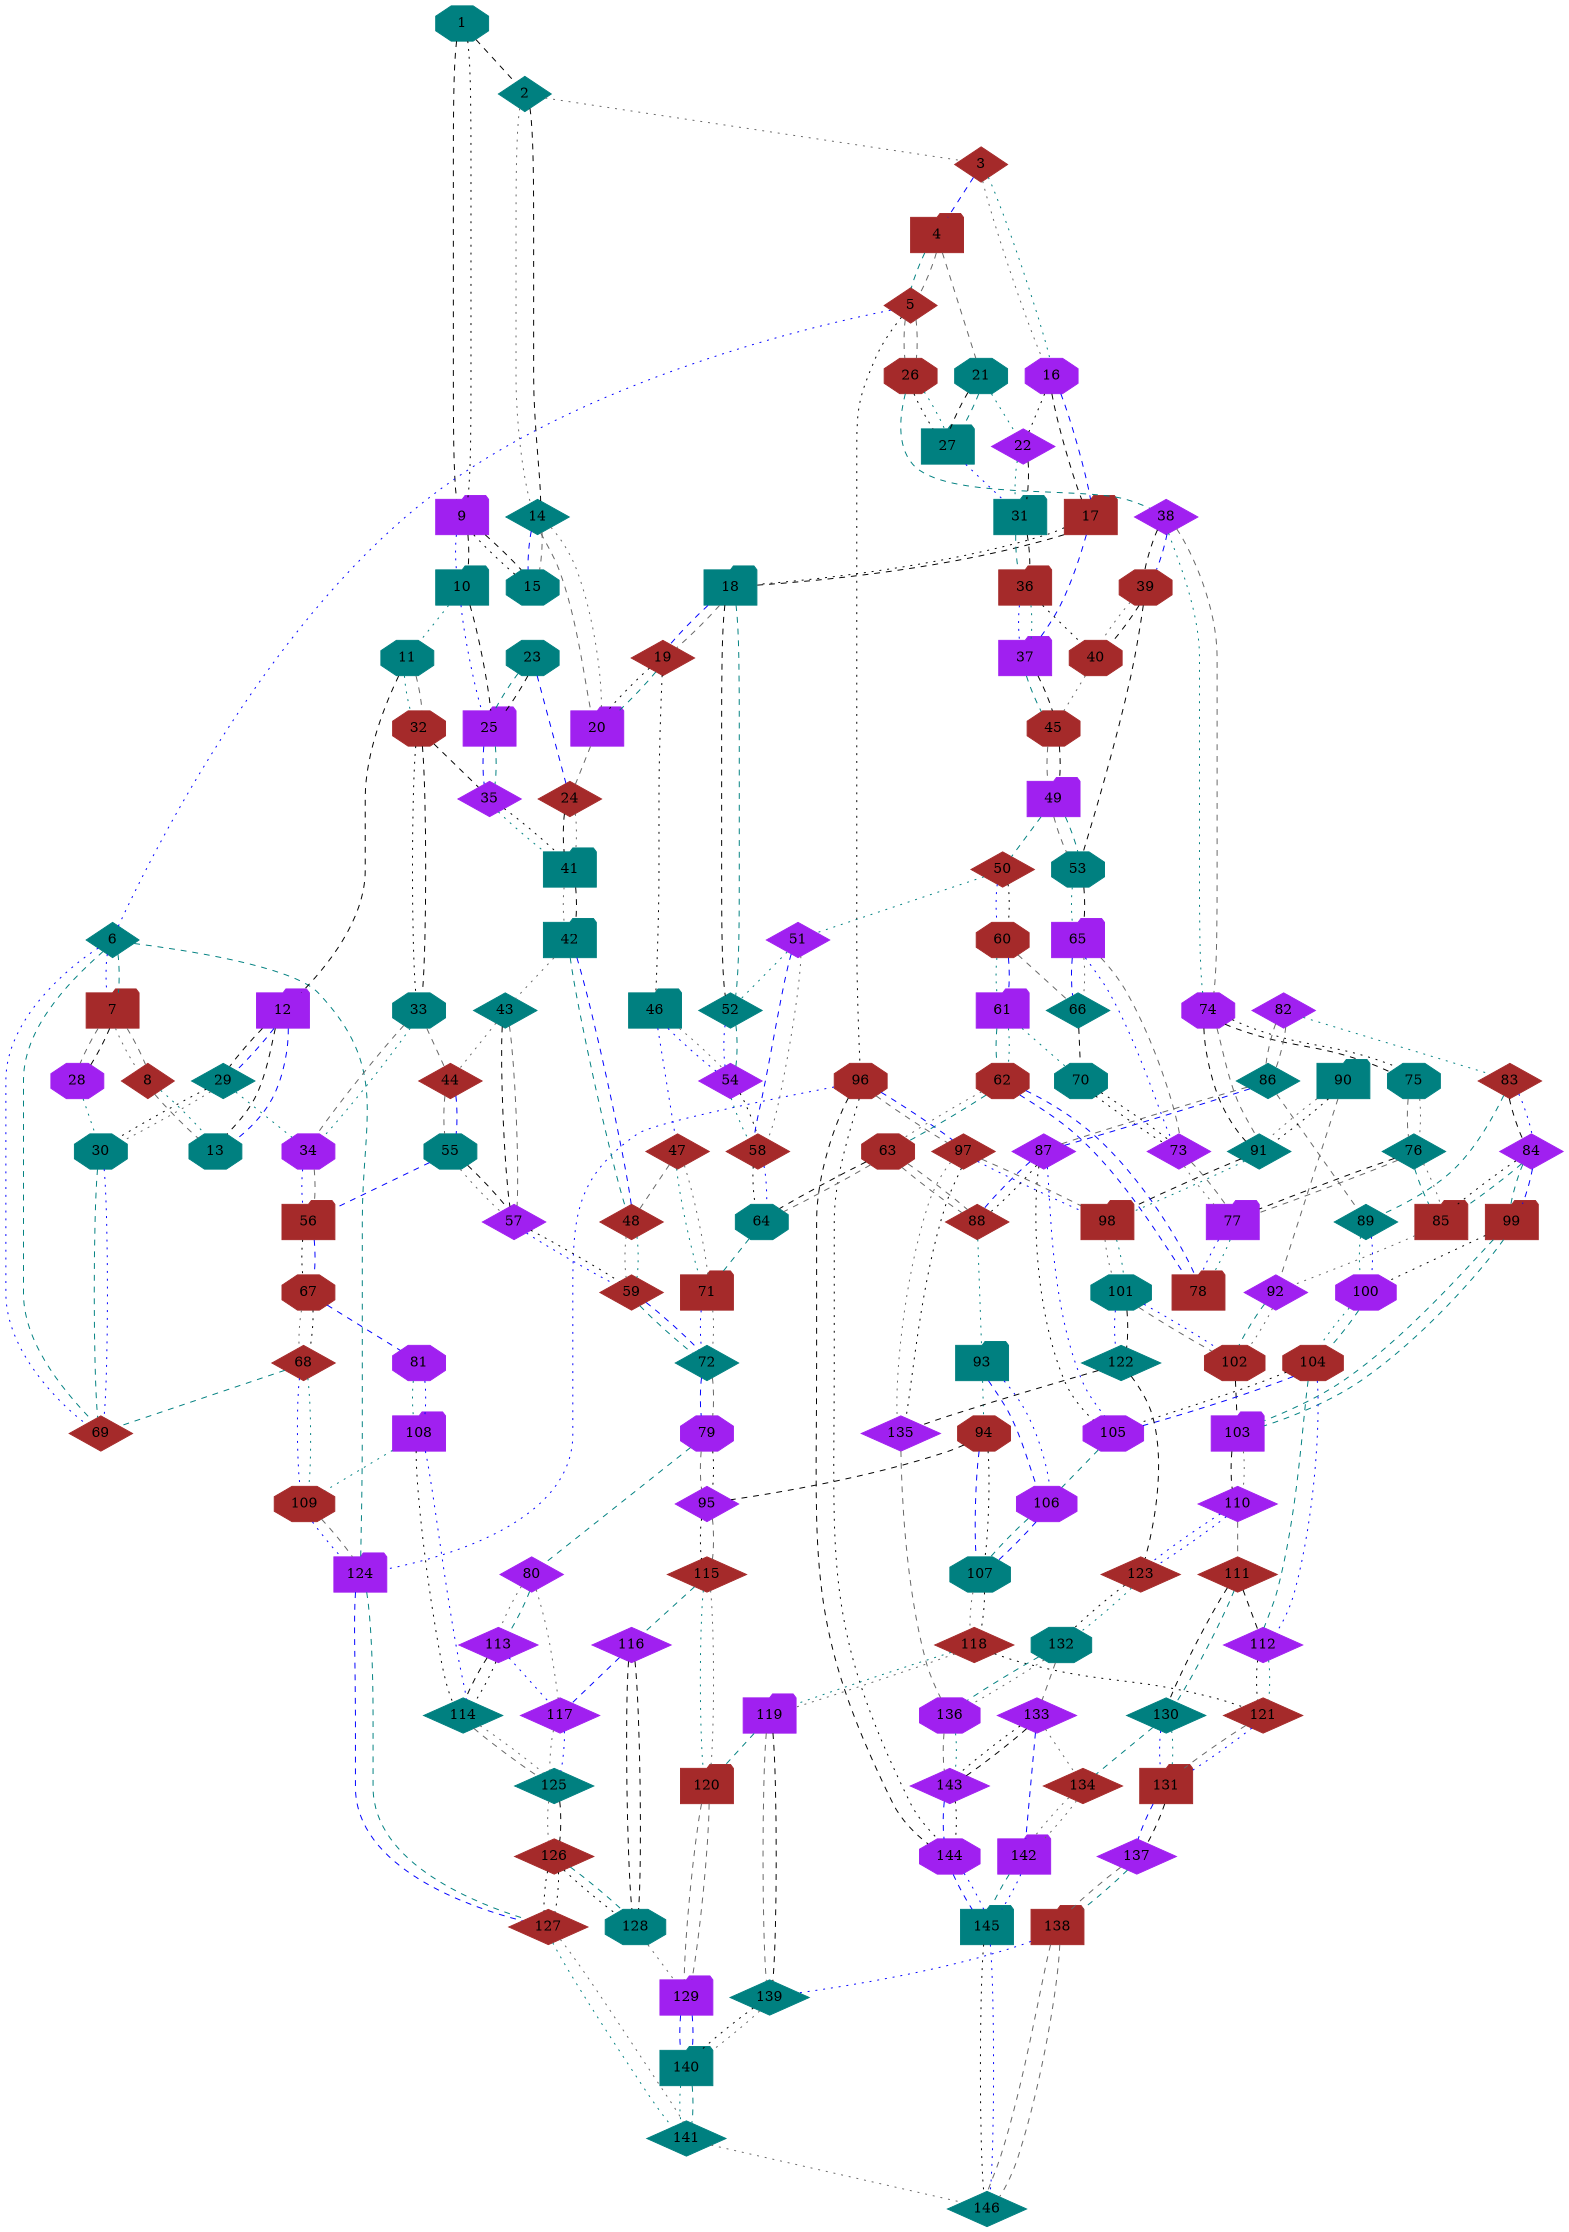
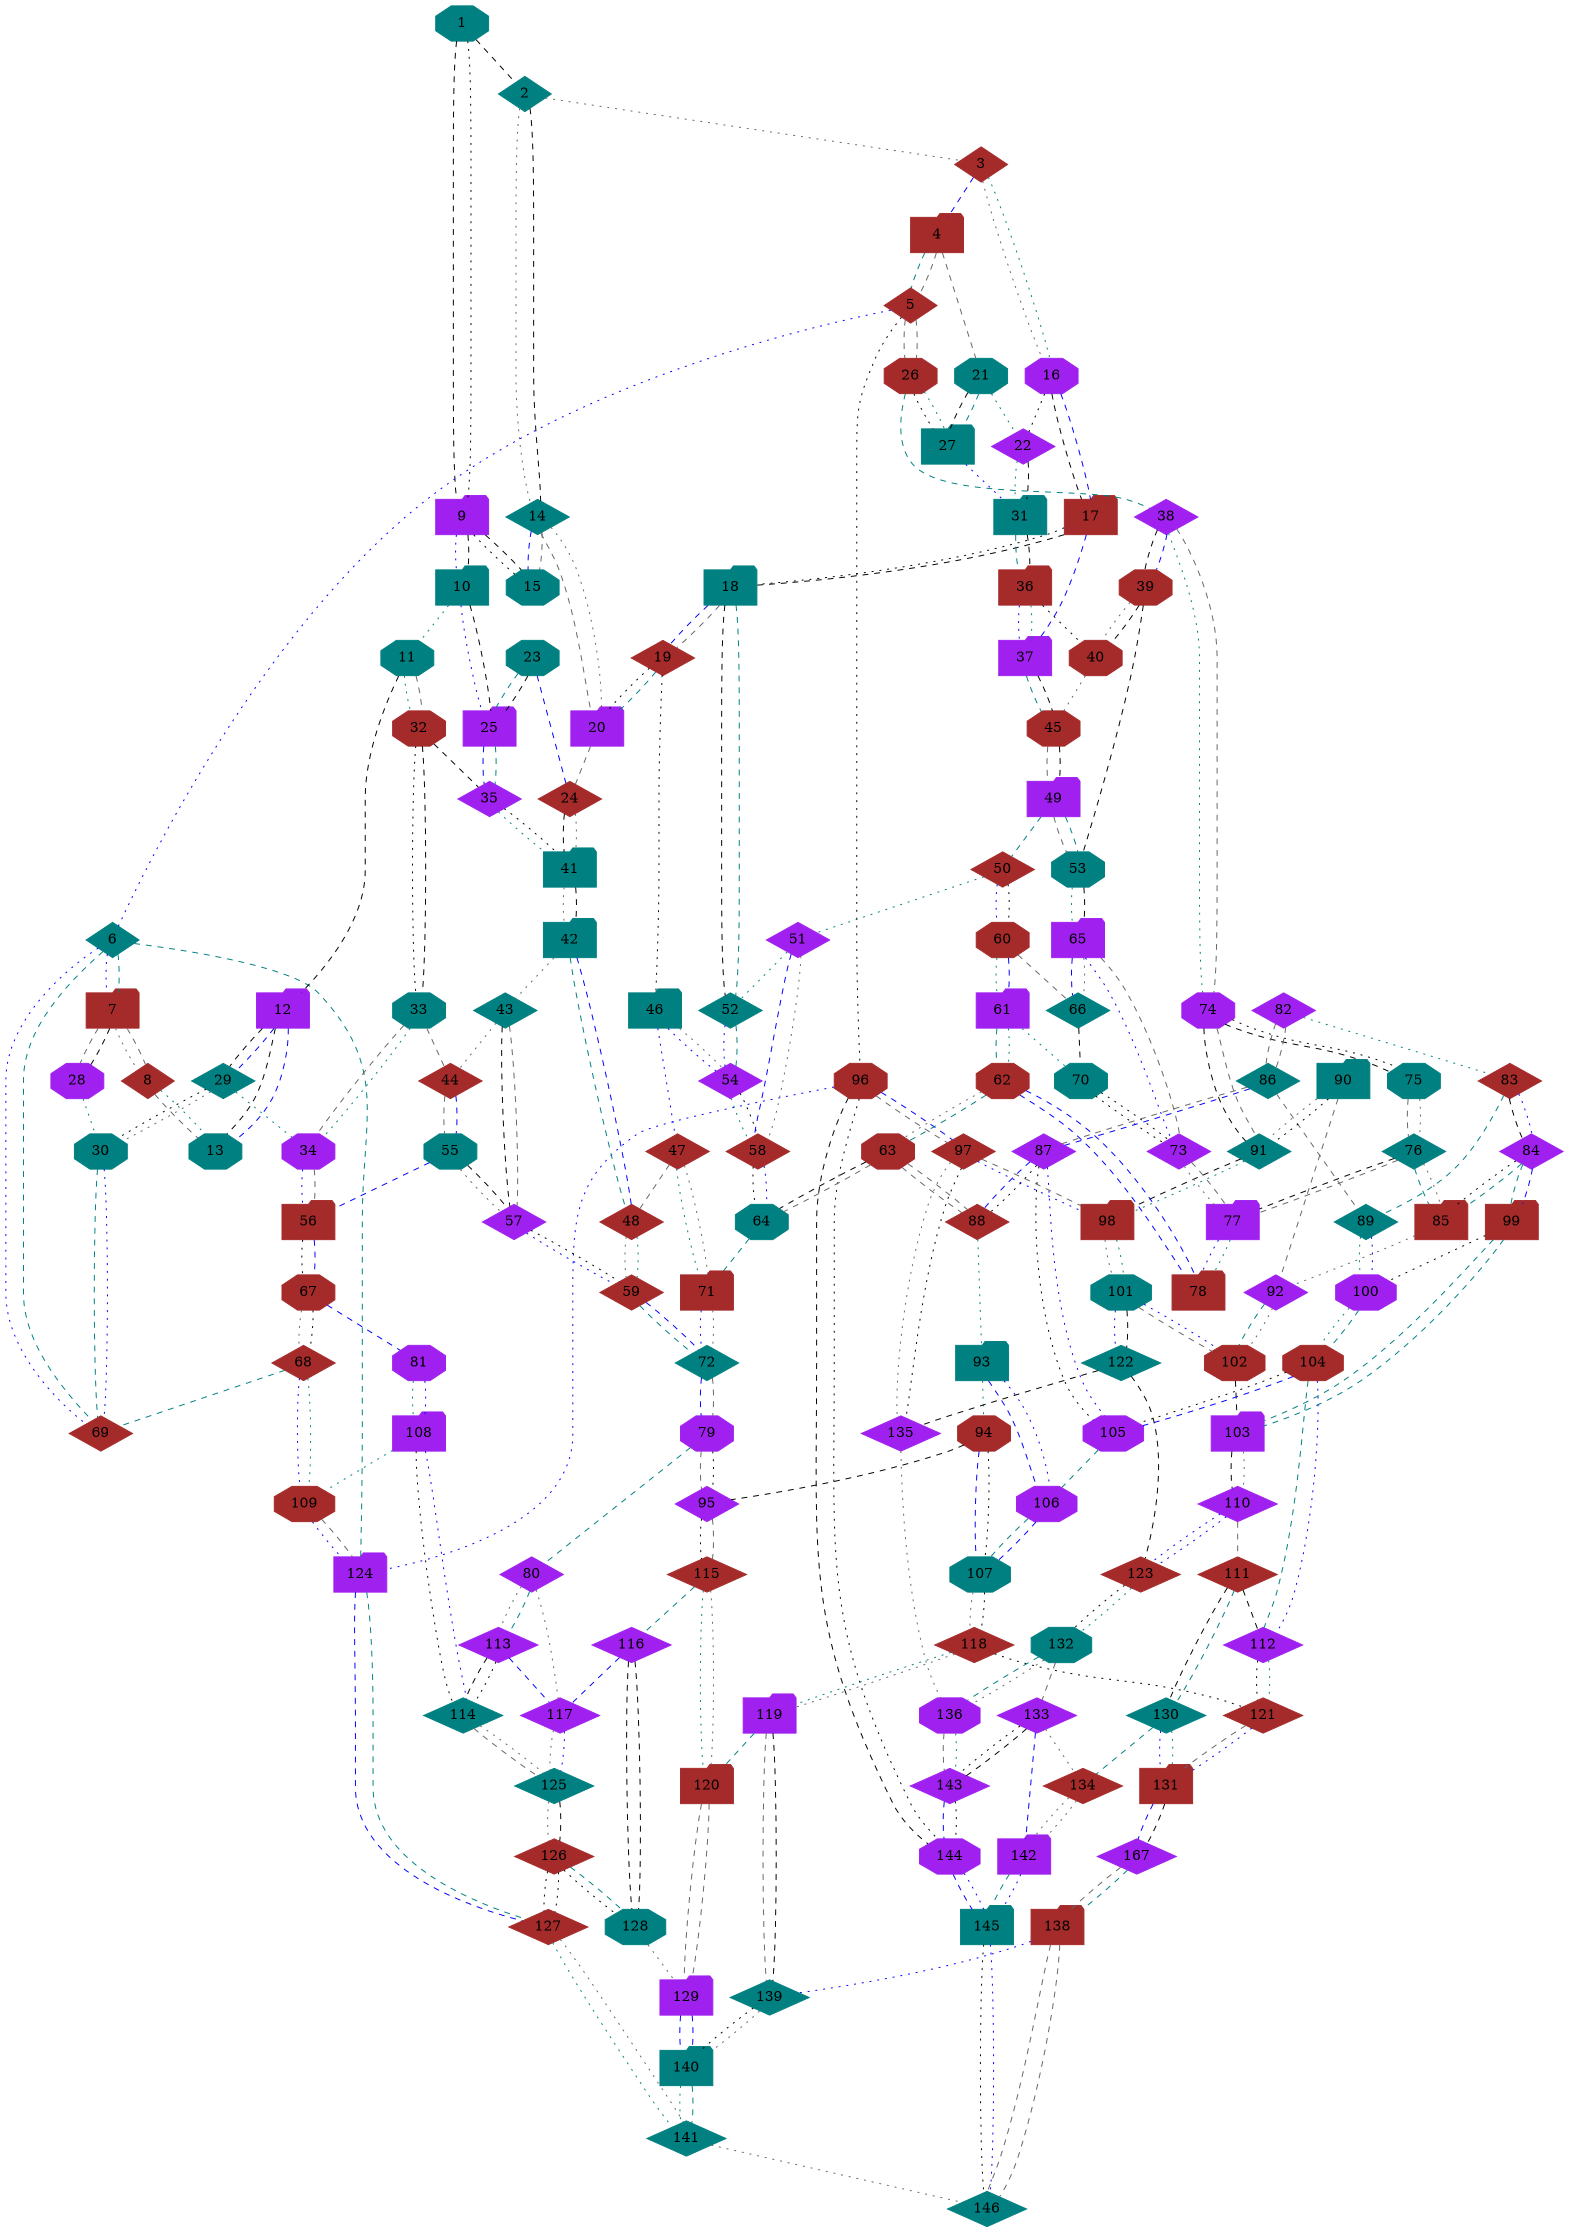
edge "135" -- "136": style dashed -> dotted
edge "113" -- "117": style dotted -> dashed
node "137": label "137" -> "167"
